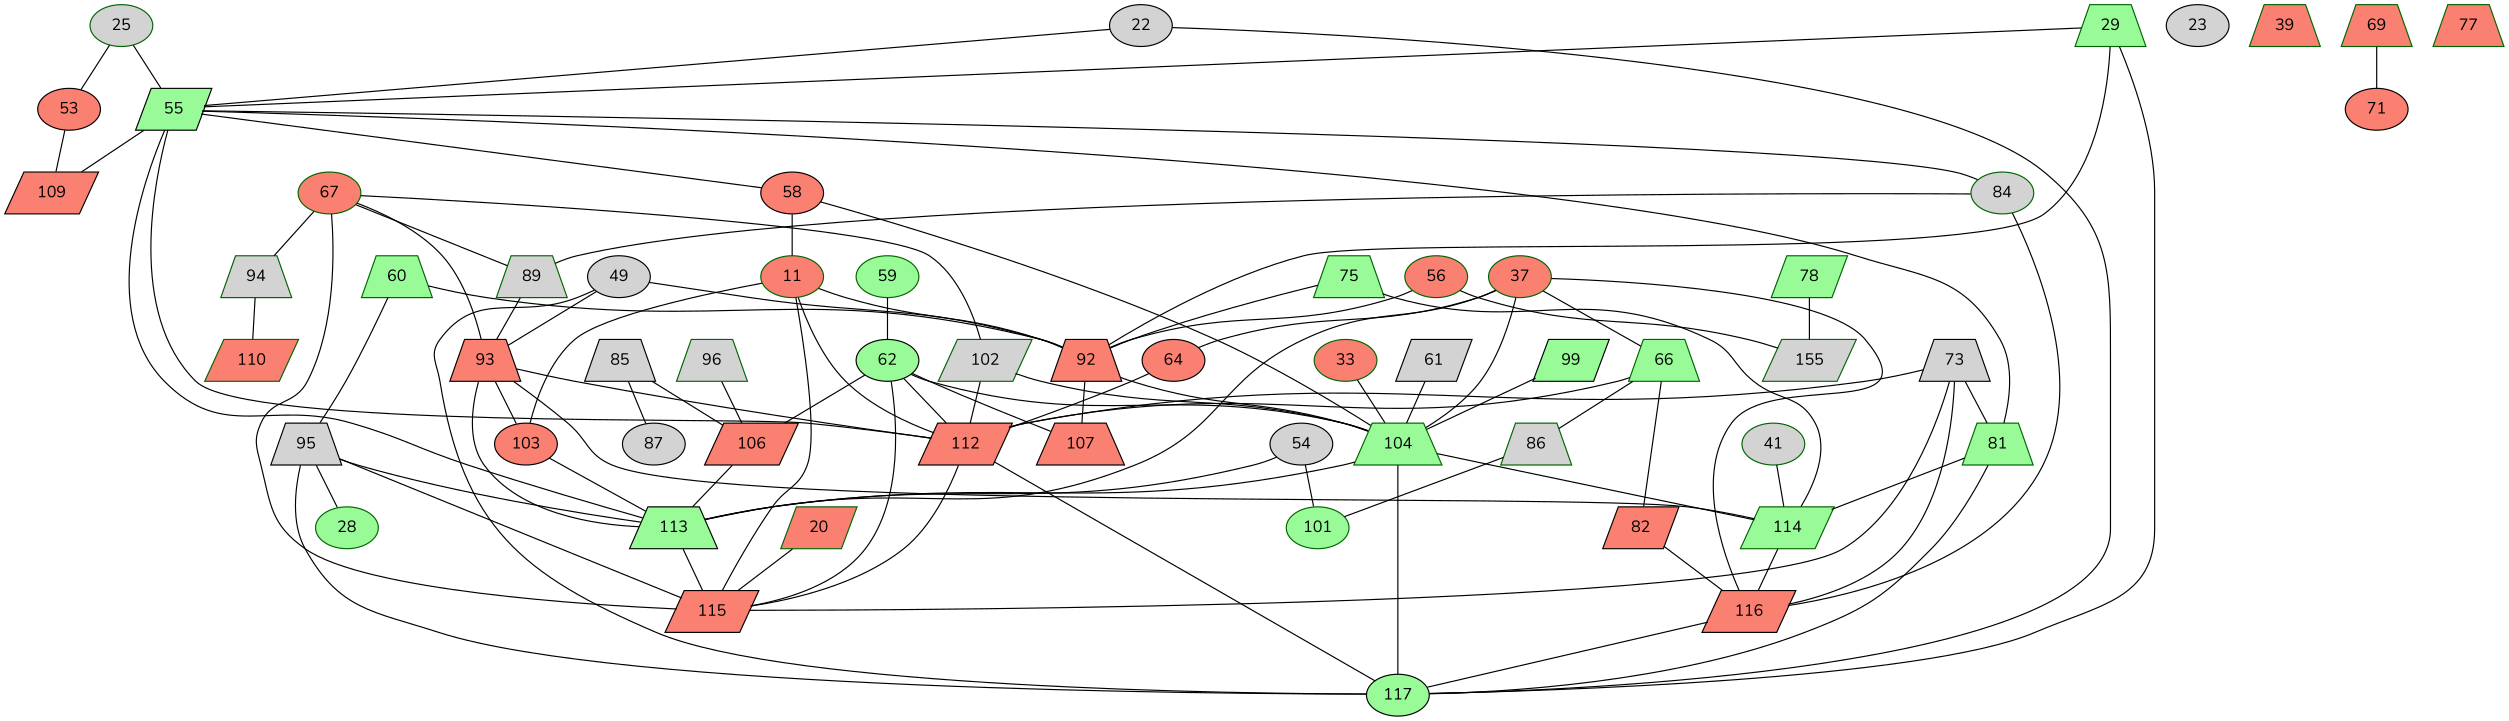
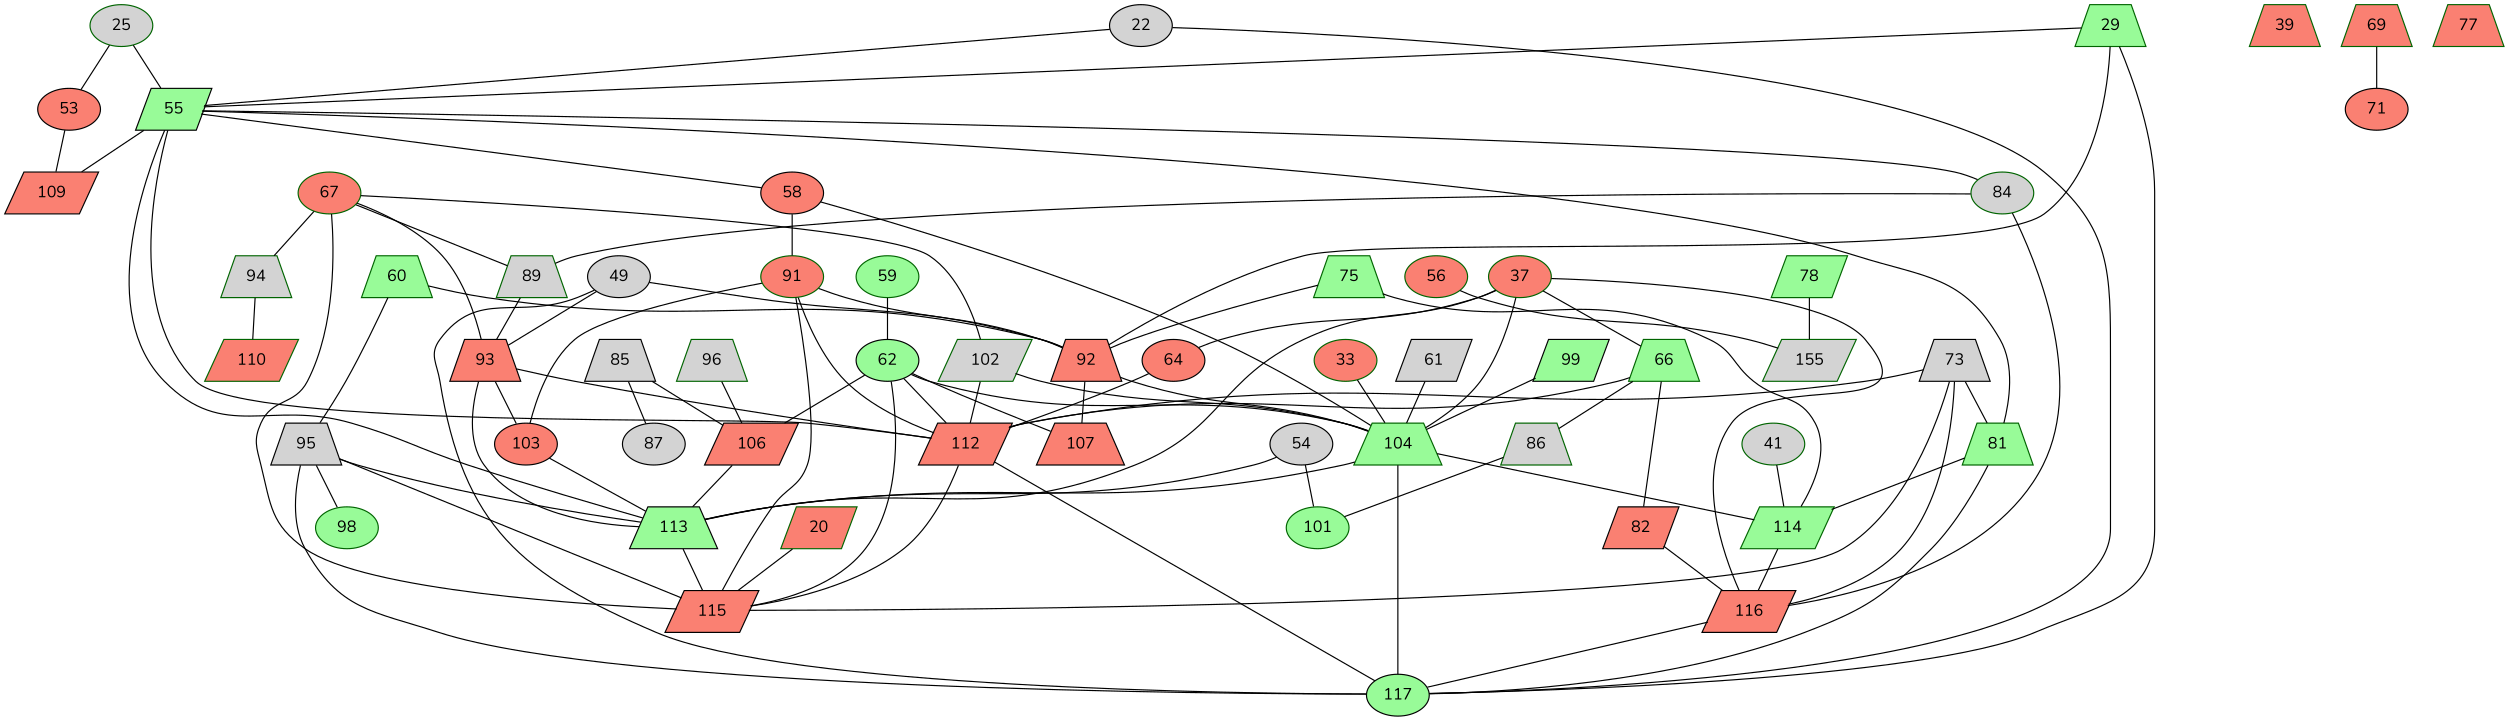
node "23": removed
node "11": label "11" -> "91"
edge "56" -- "92": removed
edge "93" -- "114": removed
node "28": label "28" -> "98"
